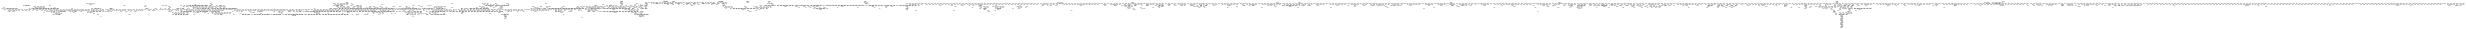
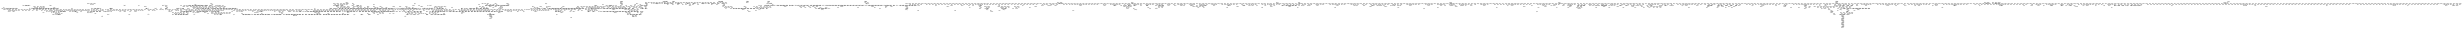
edge "obo:NCBITaxon_37655" -> "obo:NCBITaxon_6643": now "obo:NCBITaxon_37655" -> "obo:NCBITaxon_37653"
